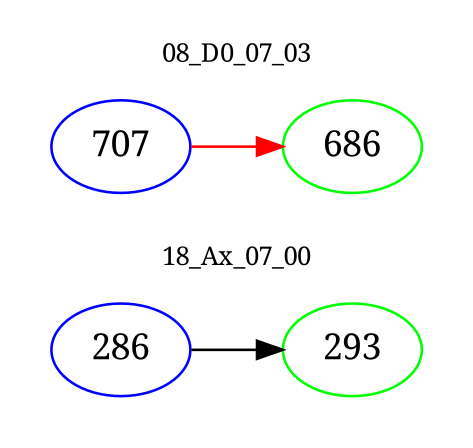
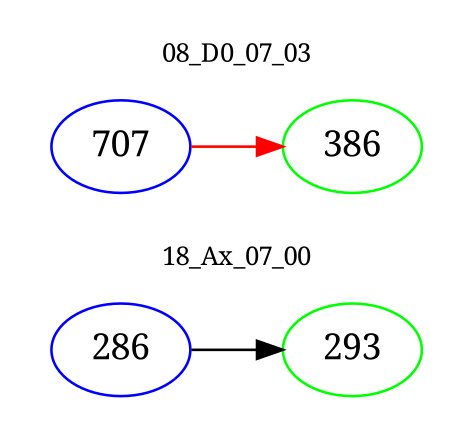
node "686": label "686" -> "386"
